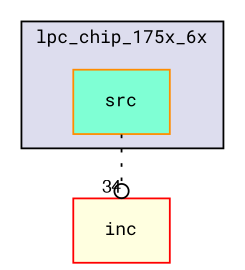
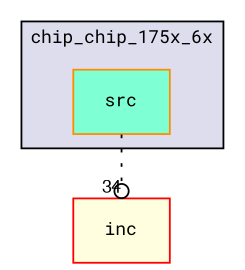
cluster "lpc_chip_175x_6x": label "lpc_chip_175x_6x" -> "chip_chip_175x_6x"
